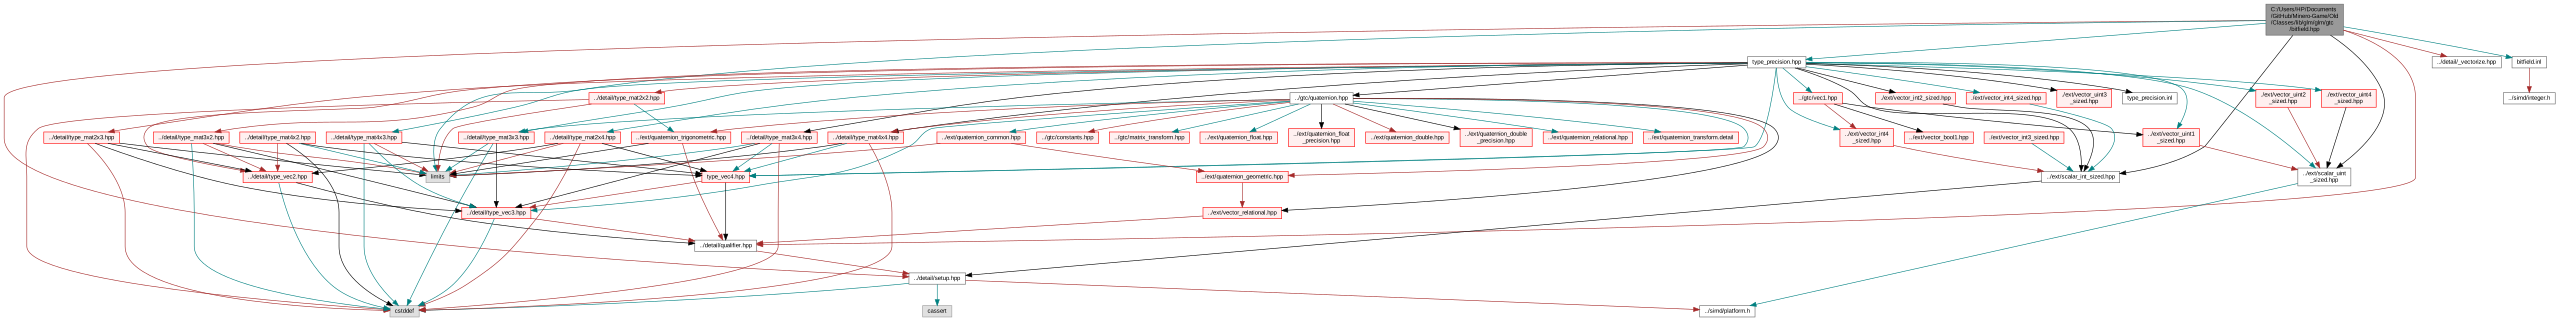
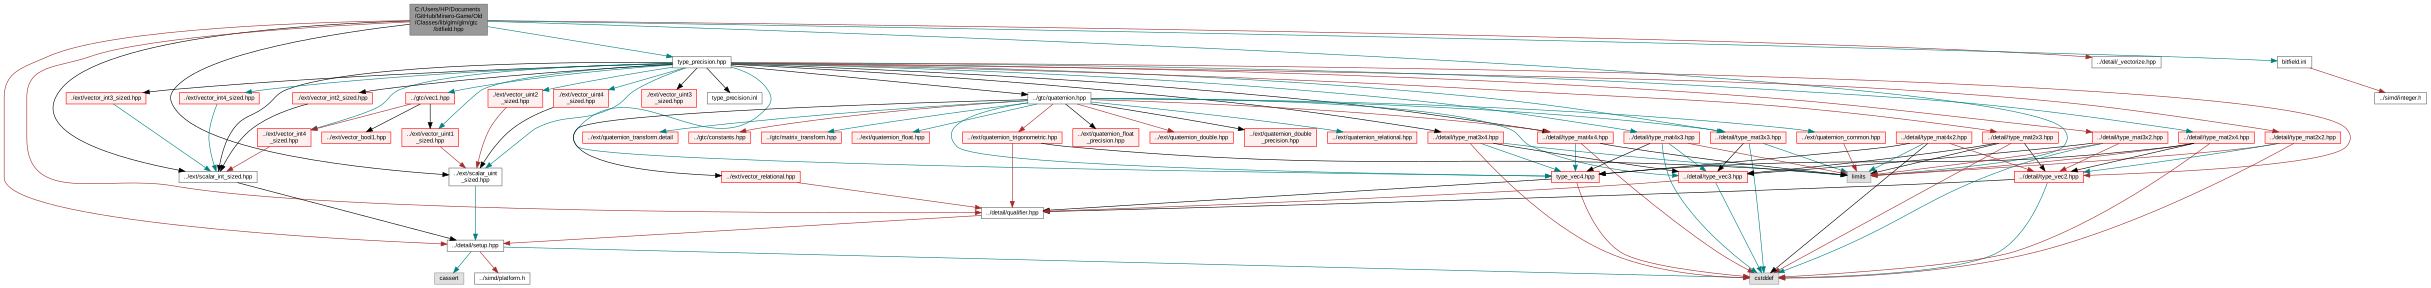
edge "type_precision.hpp" -> "./ext/vector_int3_sized.hpp": added
edge "../detail/type_mat2x2.hpp" -> "../ext/quaternion_trigonometric.hpp": now "../detail/type_mat2x2.hpp" -> "../detail/type_vec2.hpp"
node "../ext/quaternion_geometric.hpp": removed
edge "type_vec4.hpp" -> "../detail/type_vec3.hpp": now "type_vec4.hpp" -> "cstddef"
edge "../ext/scalar_uint _sized.hpp" -> "../simd/platform.h": now "../ext/scalar_uint _sized.hpp" -> "../detail/setup.hpp"
